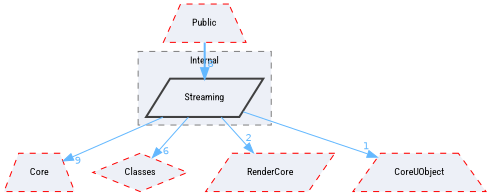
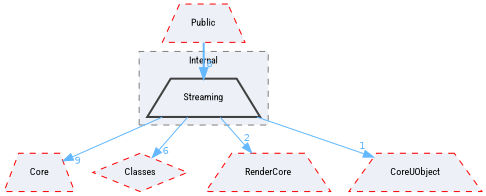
node "Streaming": shape parallelogram -> trapezium
node "RenderCore": shape parallelogram -> trapezium
